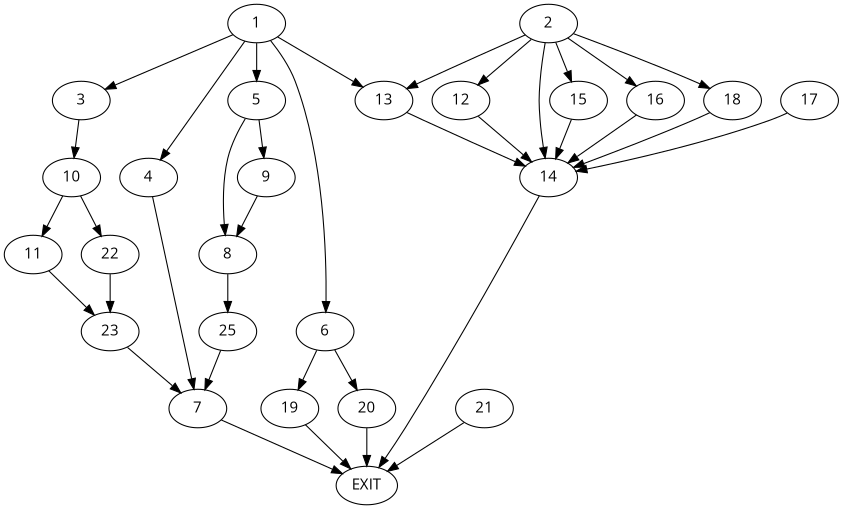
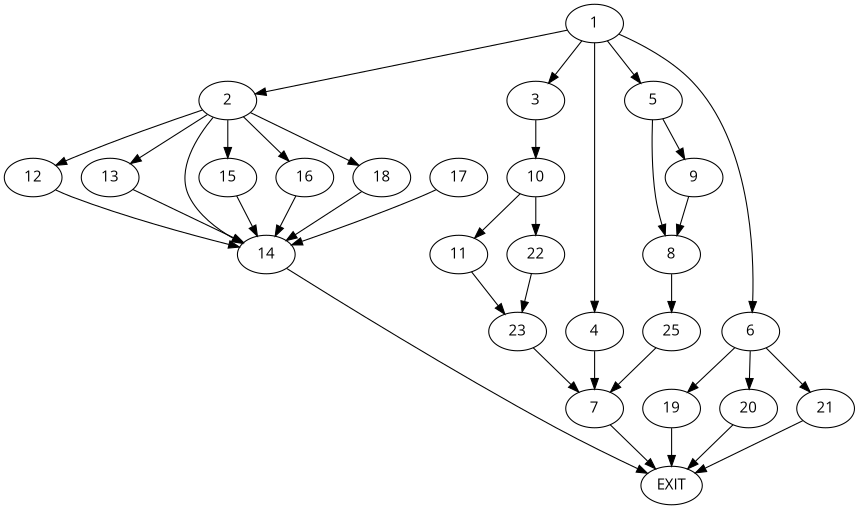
edge "1" -> "13": now "1" -> "2"
edge "6" -> "21": added
